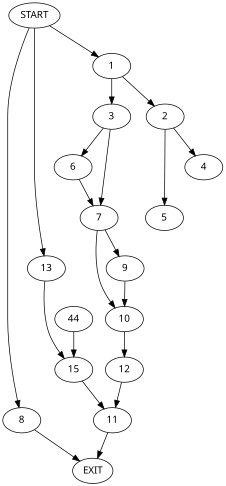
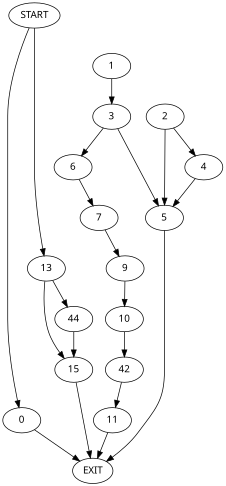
edge "START" -> "1": removed
edge "1" -> "2": removed
edge "3" -> "7": now "3" -> "5"
edge "4" -> "5": added
edge "7" -> "10": removed
edge "13" -> "44": added
edge "5" -> "EXIT": added
node "12": label "12" -> "42"
edge "15" -> "11": now "15" -> "EXIT"
node "8": label "8" -> "0"
